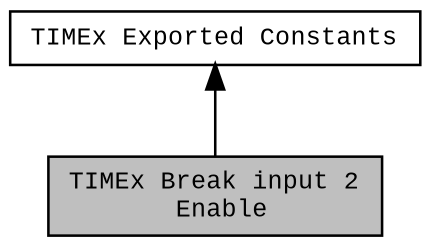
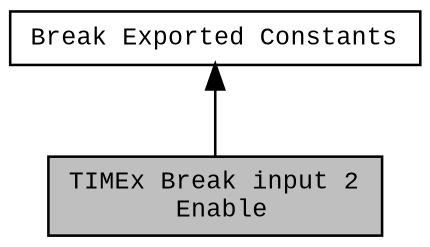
node "TIMEx Exported Constants": label "TIMEx Exported Constants" -> "Break Exported Constants"
